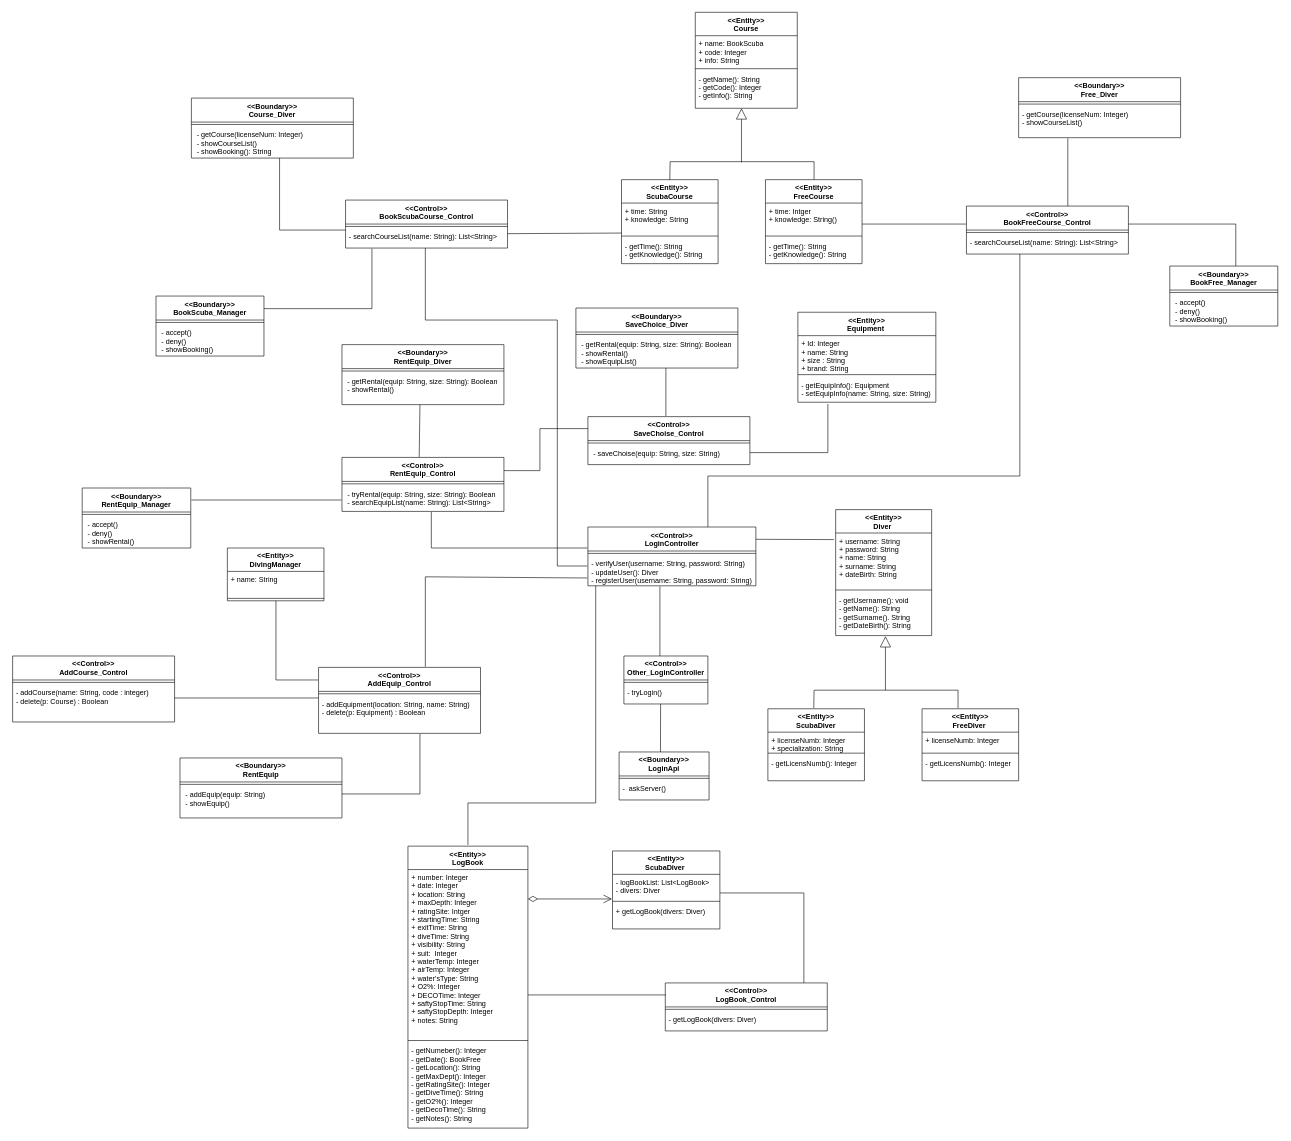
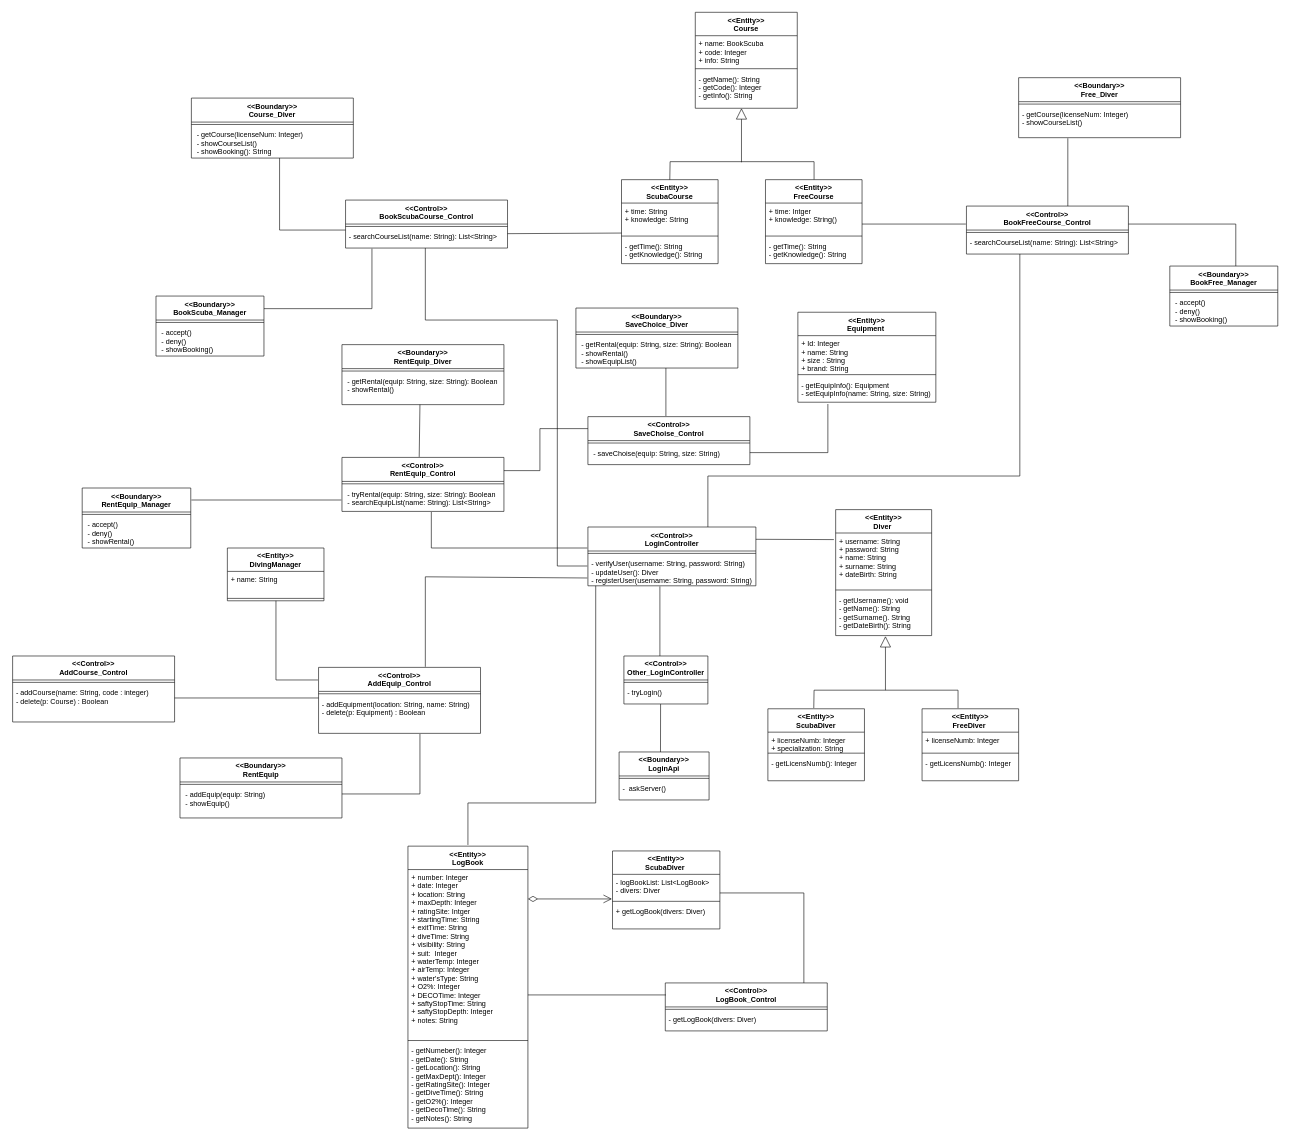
node "- getNumeber(): Integer - getDate(): BookFree - getLocation(): String - getMaxDept(): Integer - getRatingSite(): Integer - getDiveTime(): String - getO2%(): Integer - getDecoTime(): String - getNotes(): String": label "- getNumeber(): Integer - getDate(): BookFree - getLocation(): String - getMaxDept(): Integer - getRatingSite(): Integer - getDiveTime(): String - getO2%(): Integer - getDecoTime(): String - getNotes(): String" -> "- getNumeber(): Integer - getDate(): String - getLocation(): String - getMaxDept(): Integer - getRatingSite(): Integer - getDiveTime(): String - getO2%(): Integer - getDecoTime(): String - getNotes(): String"
